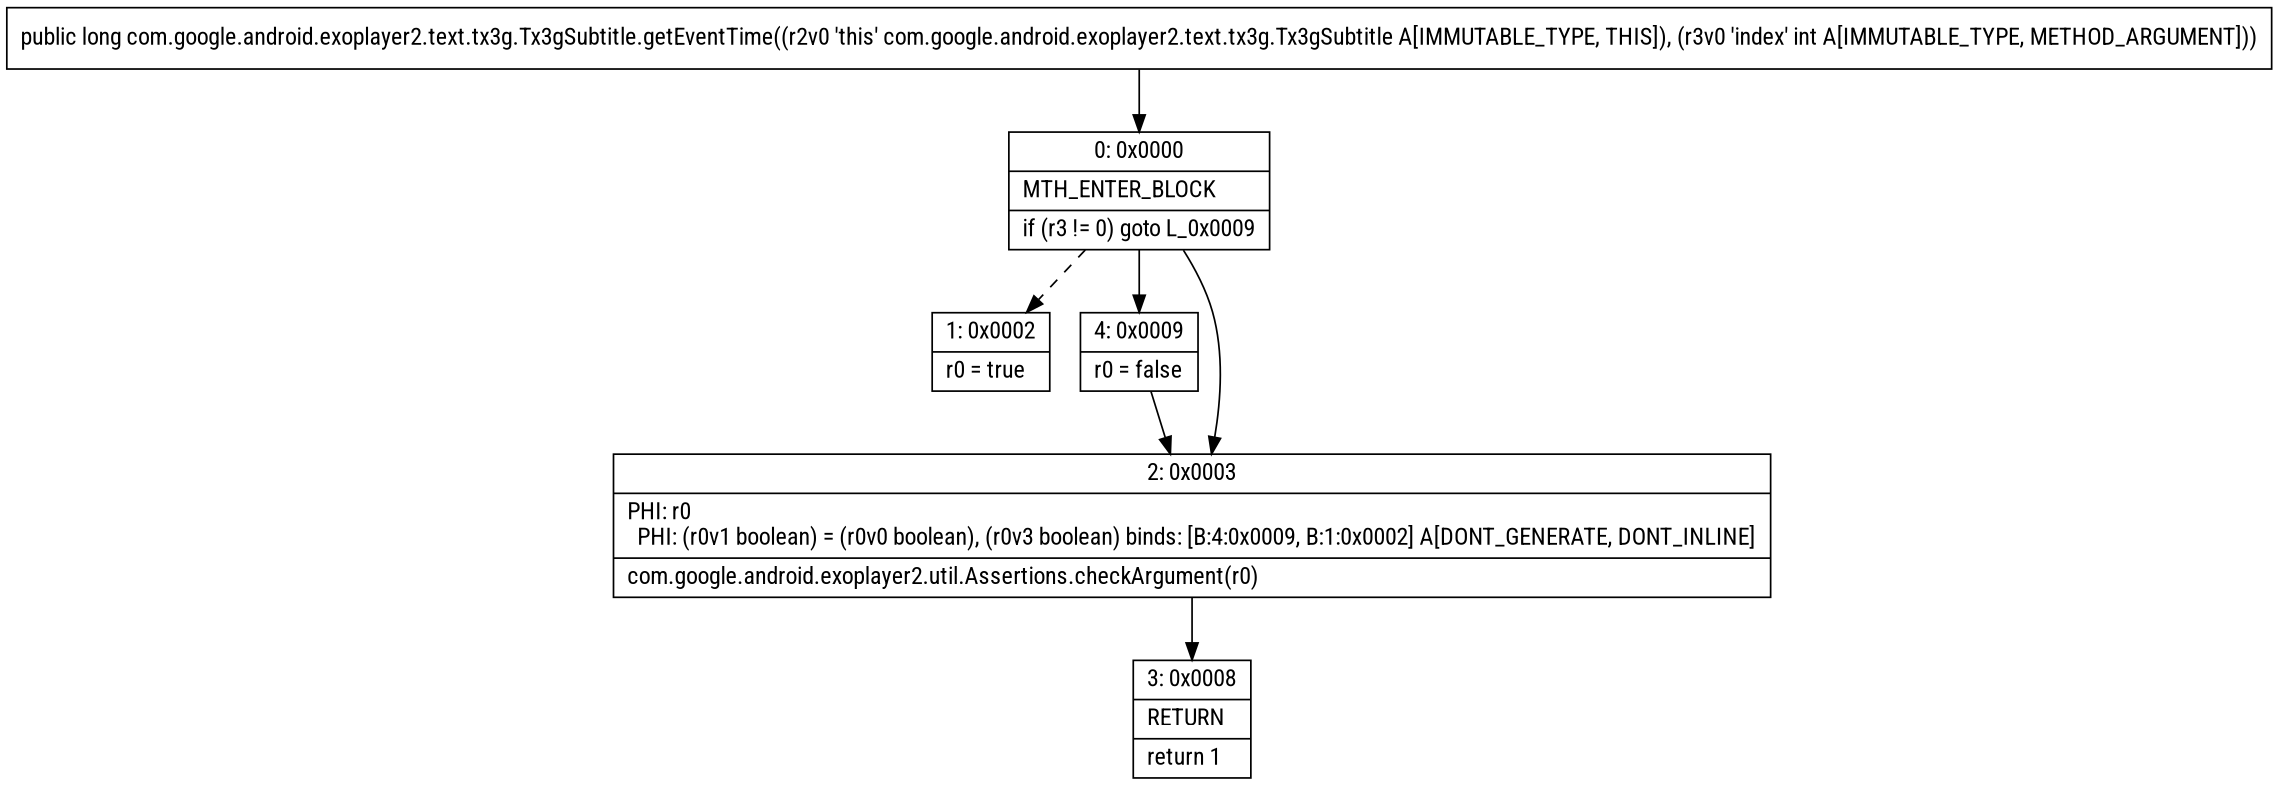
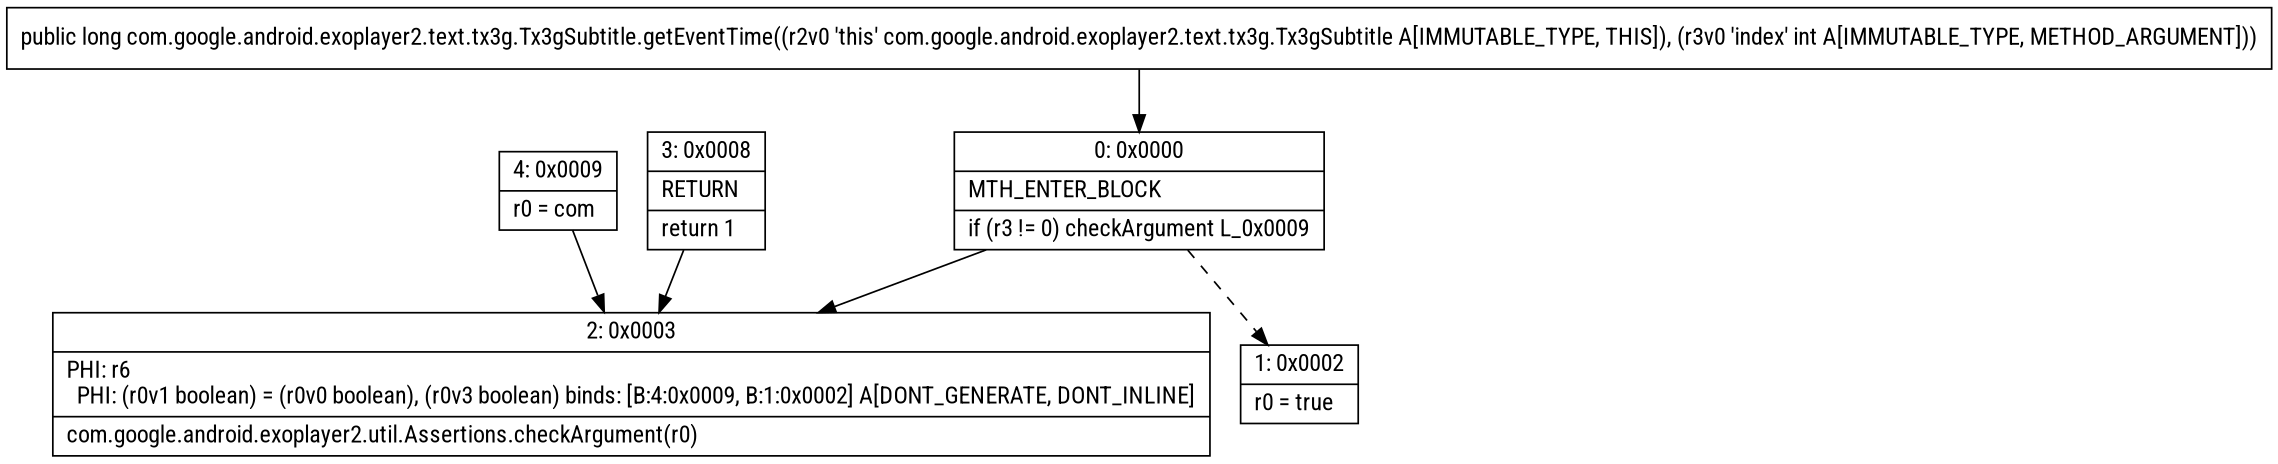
node "0: 0x0000": text "if (r3 != 0) goto L_0x0009" -> "if (r3 != 0) checkArgument L_0x0009"
edge "0: 0x0000" -> "4: 0x0009": removed
node "4: 0x0009": text "r0 = false" -> "r0 = com"
node "2: 0x0003": text "PHI: r0" -> "PHI: r6"
edge "2: 0x0003" -> "3: 0x0008": reversed
